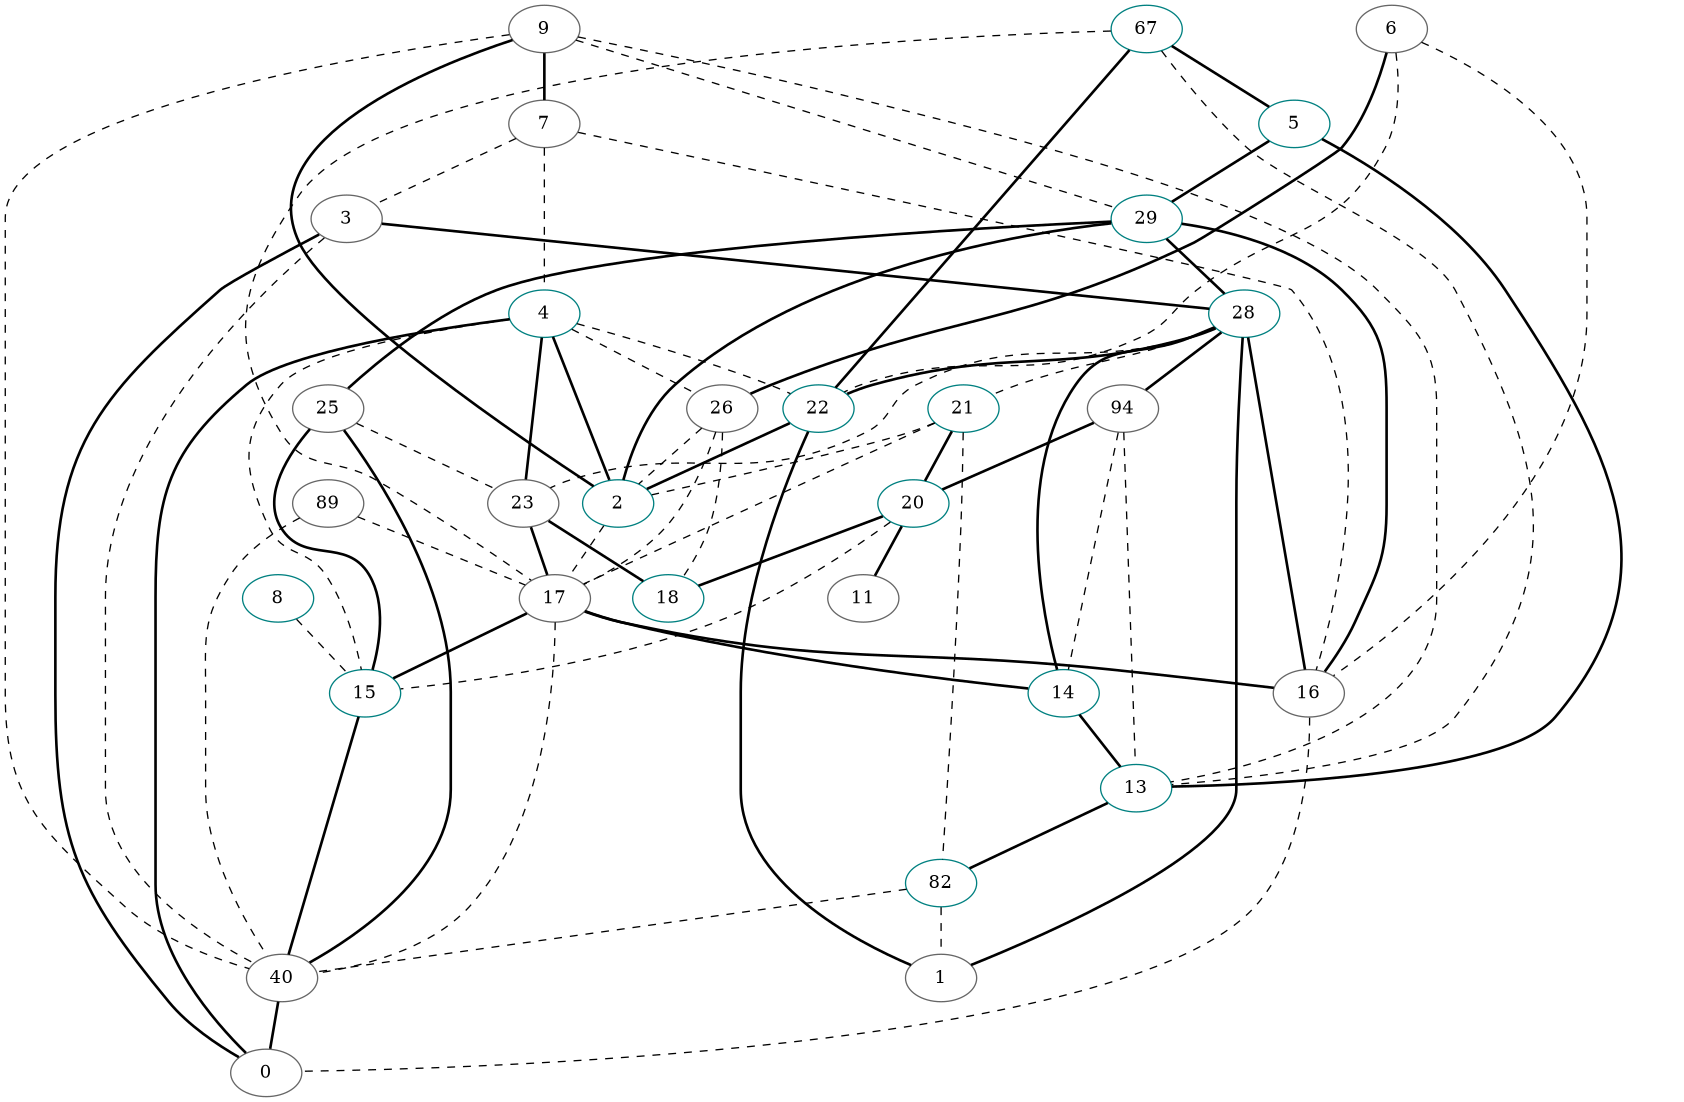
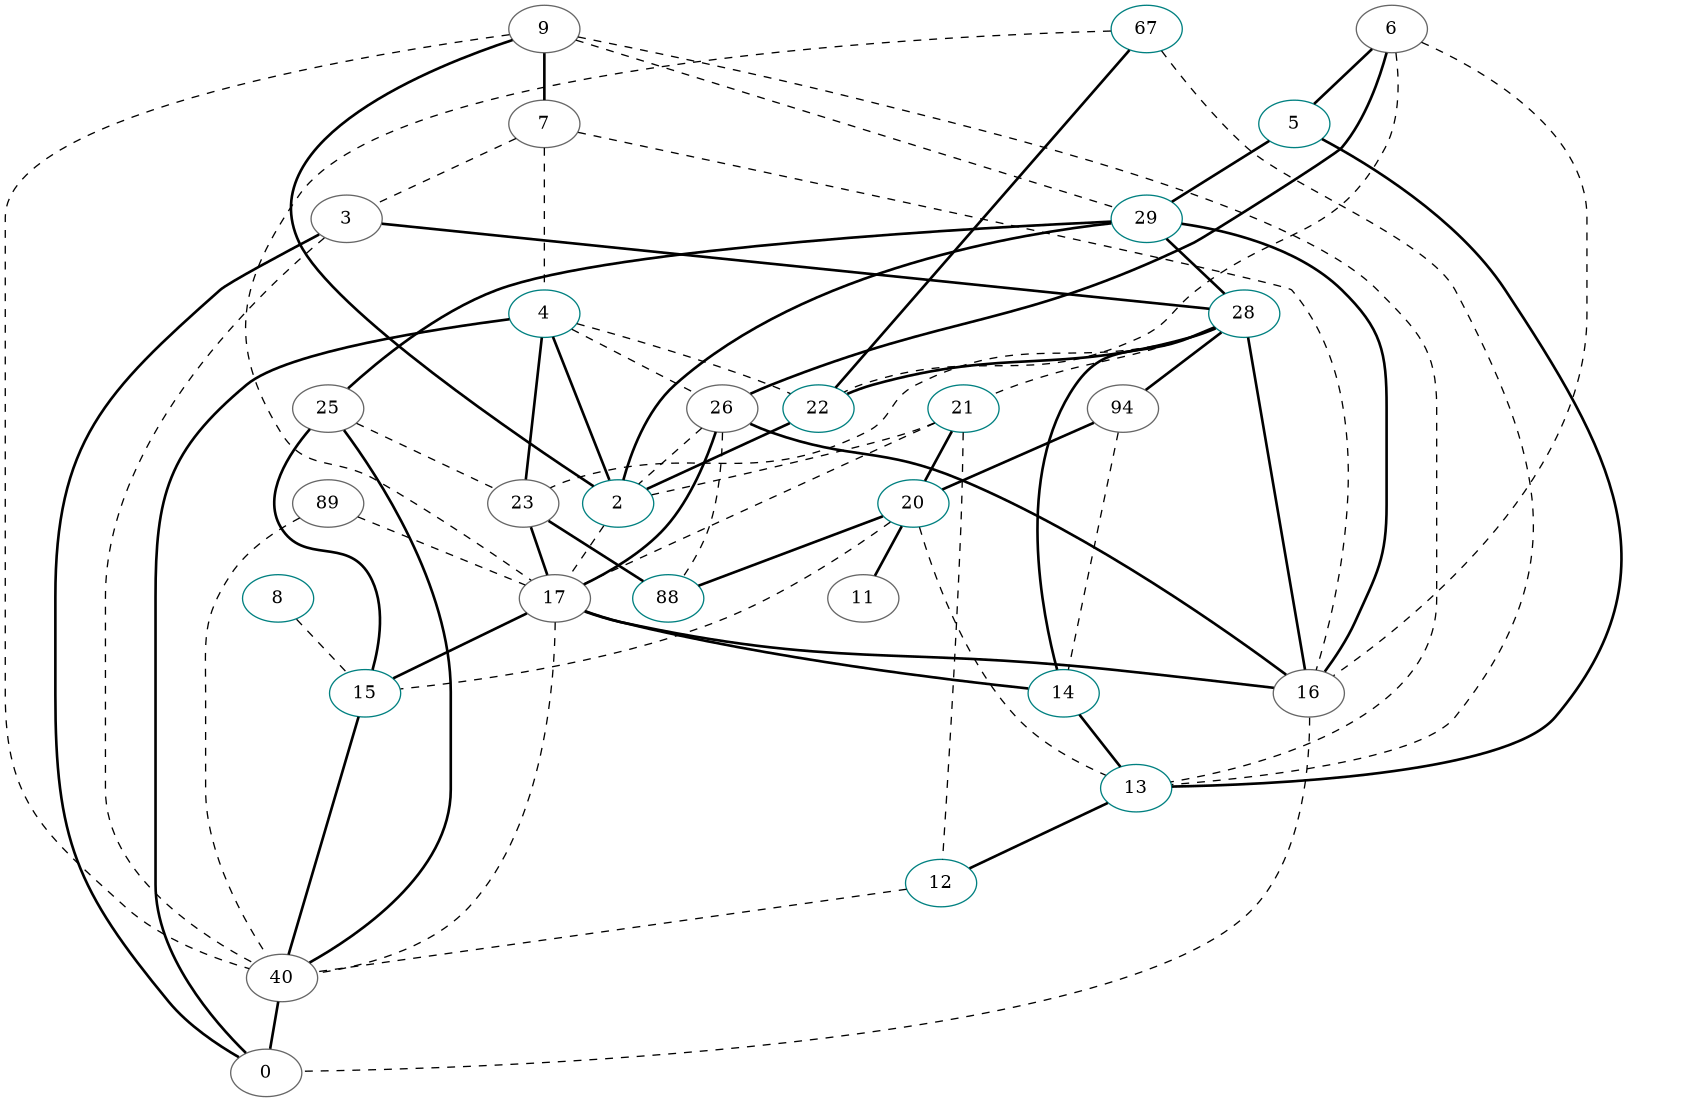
edge "67" -- "5": now "6" -- "5"
edge "4" -- "15": removed
edge "26" -- "16": added
edge "26" -- "17": style dashed -> bold
node "18": label "18" -> "88"
edge "94" -- "13": now "20" -- "13"
node "82": label "82" -> "12"
node "1": removed
